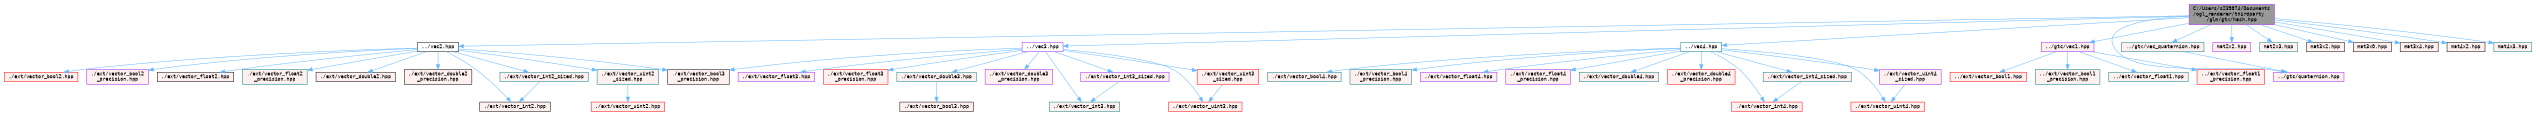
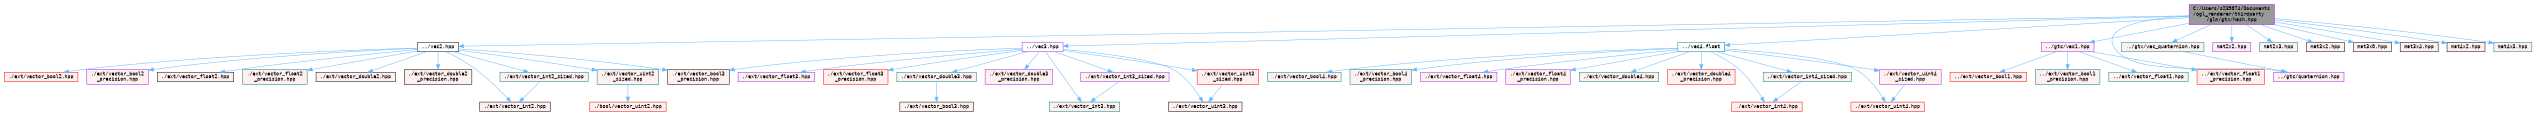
node "../vec4.hpp": label "../vec4.hpp" -> "../vec4.float"
node "./ext/vector_uint2.hpp": label "./ext/vector_uint2.hpp" -> "./bool/vector_uint2.hpp"
node "./ext/vector_uint3.hpp": color red -> black
